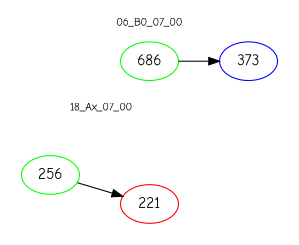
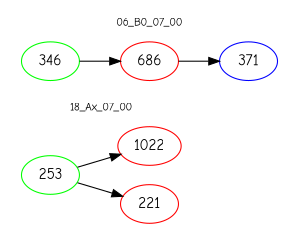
node "346": added
node "686": color green -> red
node "373": label "373" -> "371"
node "1022": added
node "256": label "256" -> "253"
